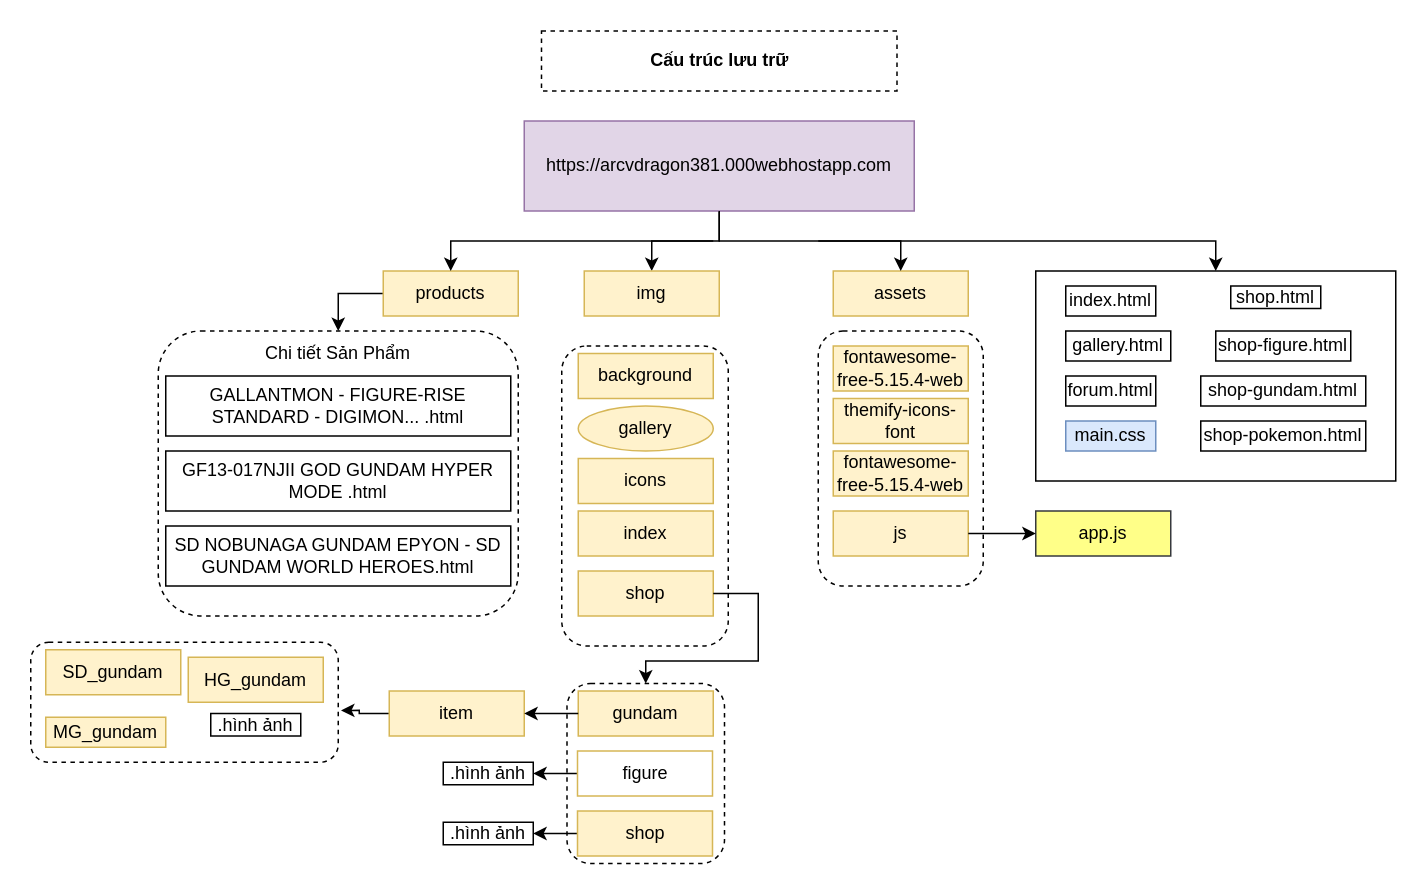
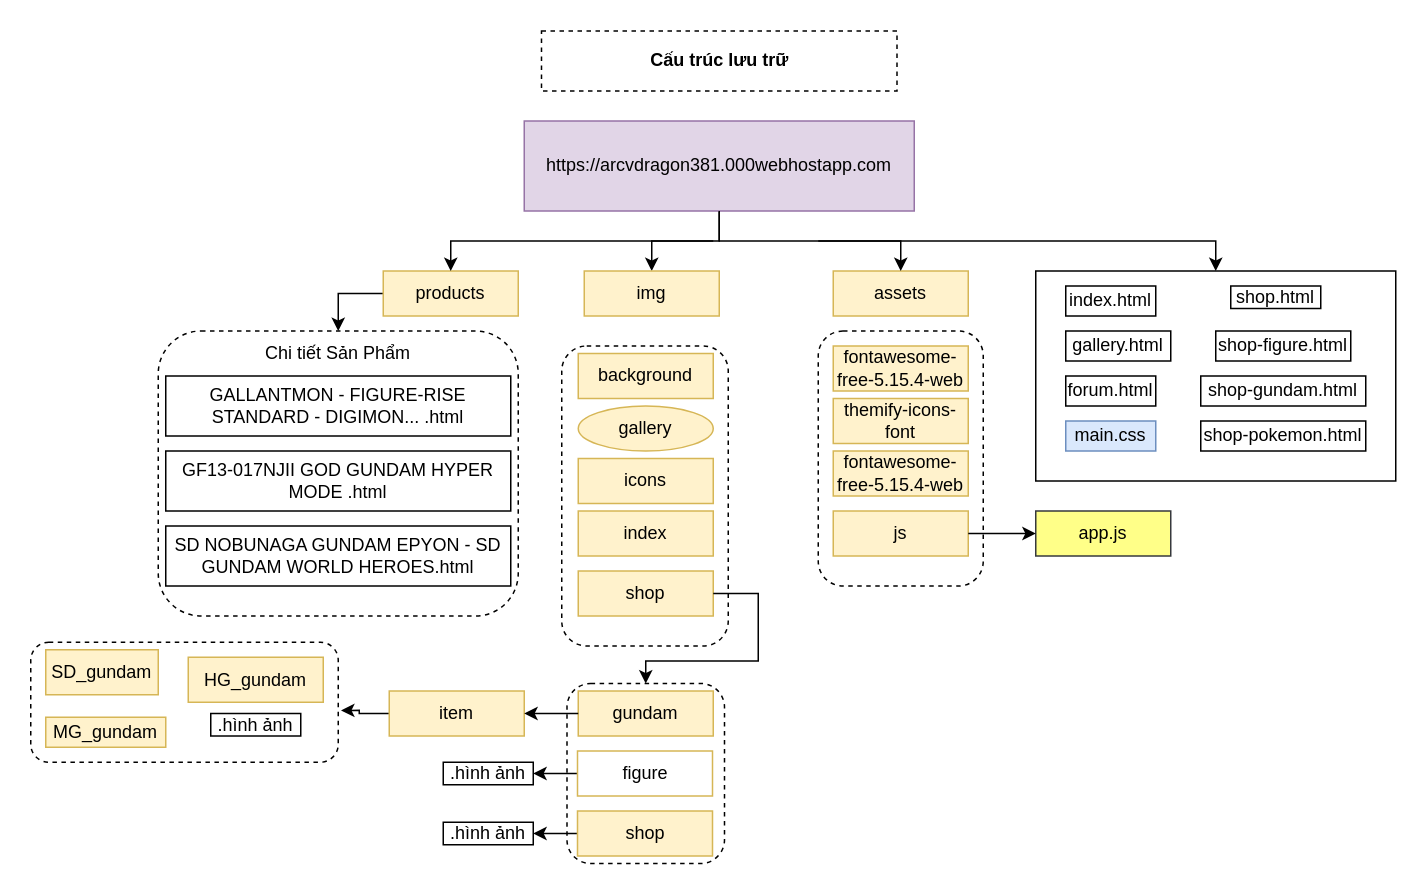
node "SD_gundam": size 135x45 -> 113x45
